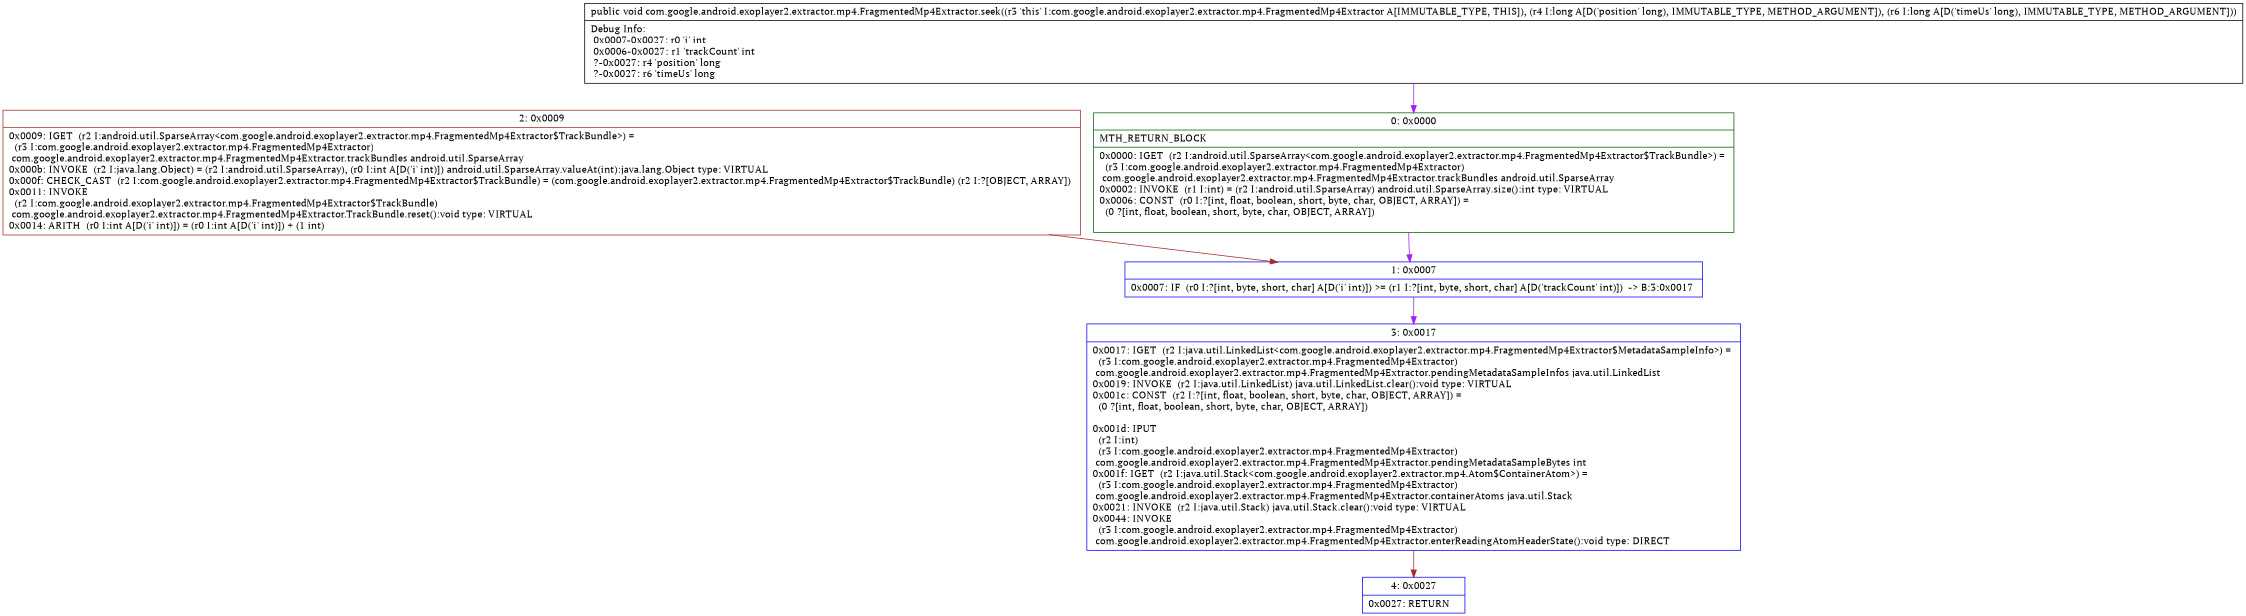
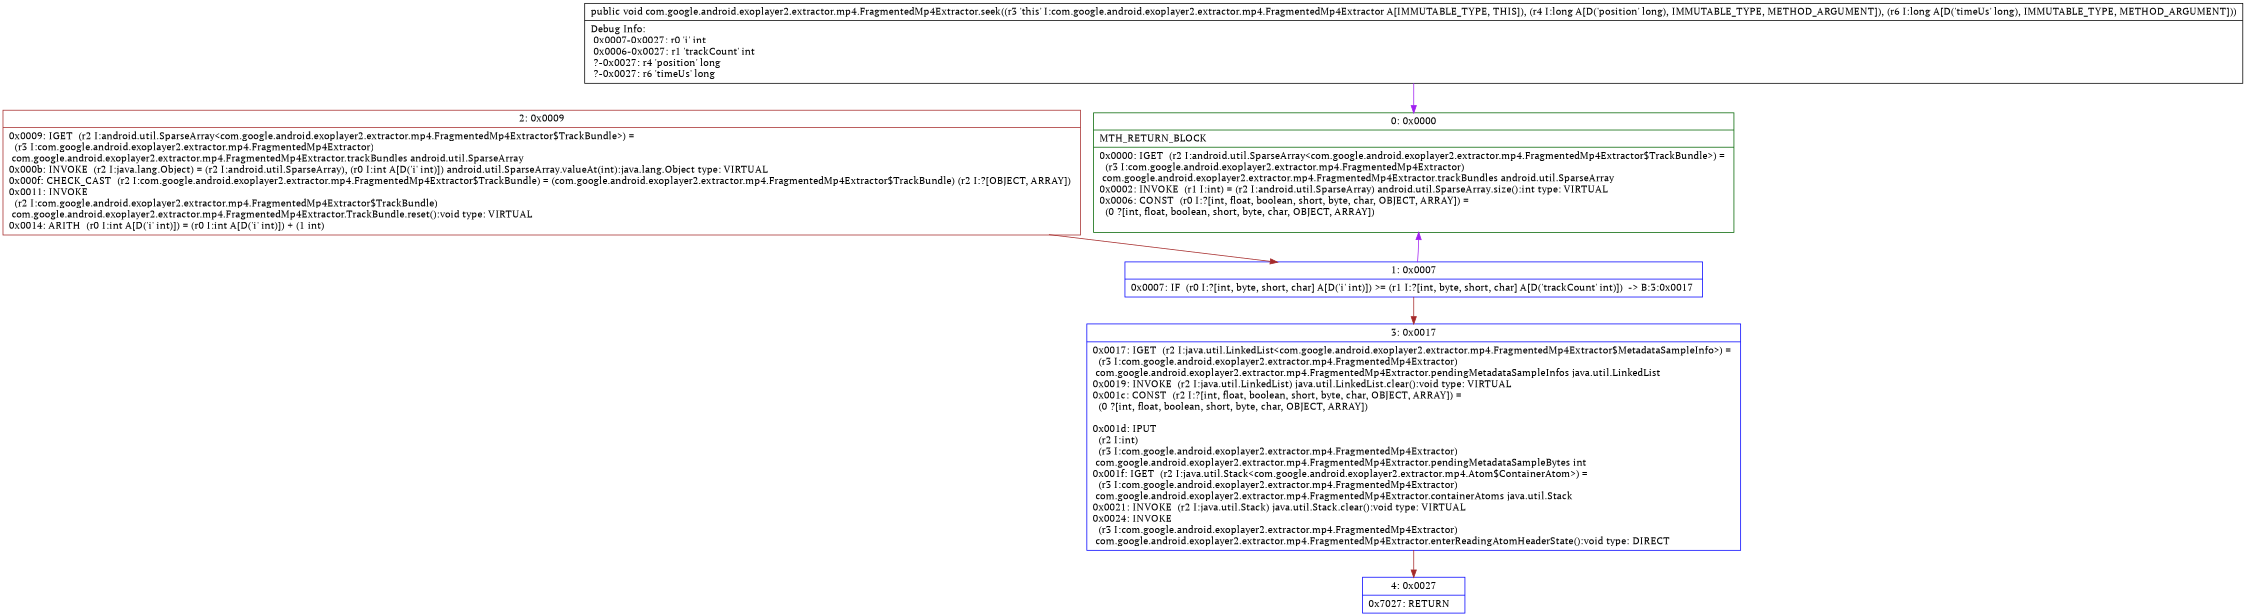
edge "0: 0x0000" -> "1: 0x0007": reversed
edge "1: 0x0007" -> "3: 0x0017": color purple -> brown
node "3: 0x0017": text "0x0044: INVOKE" -> "0x0024: INVOKE"
node "4: 0x0027": text "0x0027: RETURN" -> "0x7027: RETURN"
